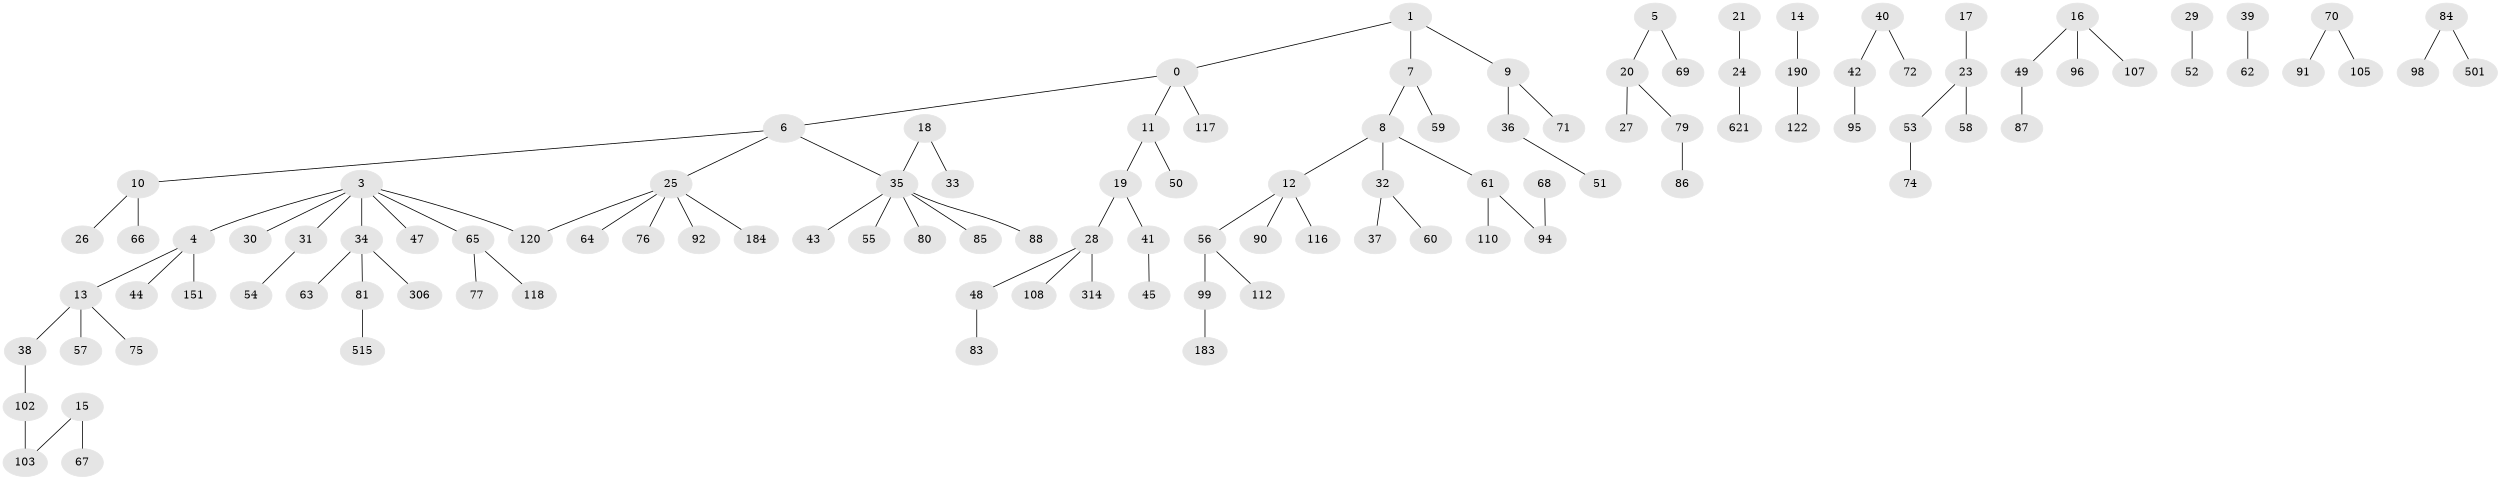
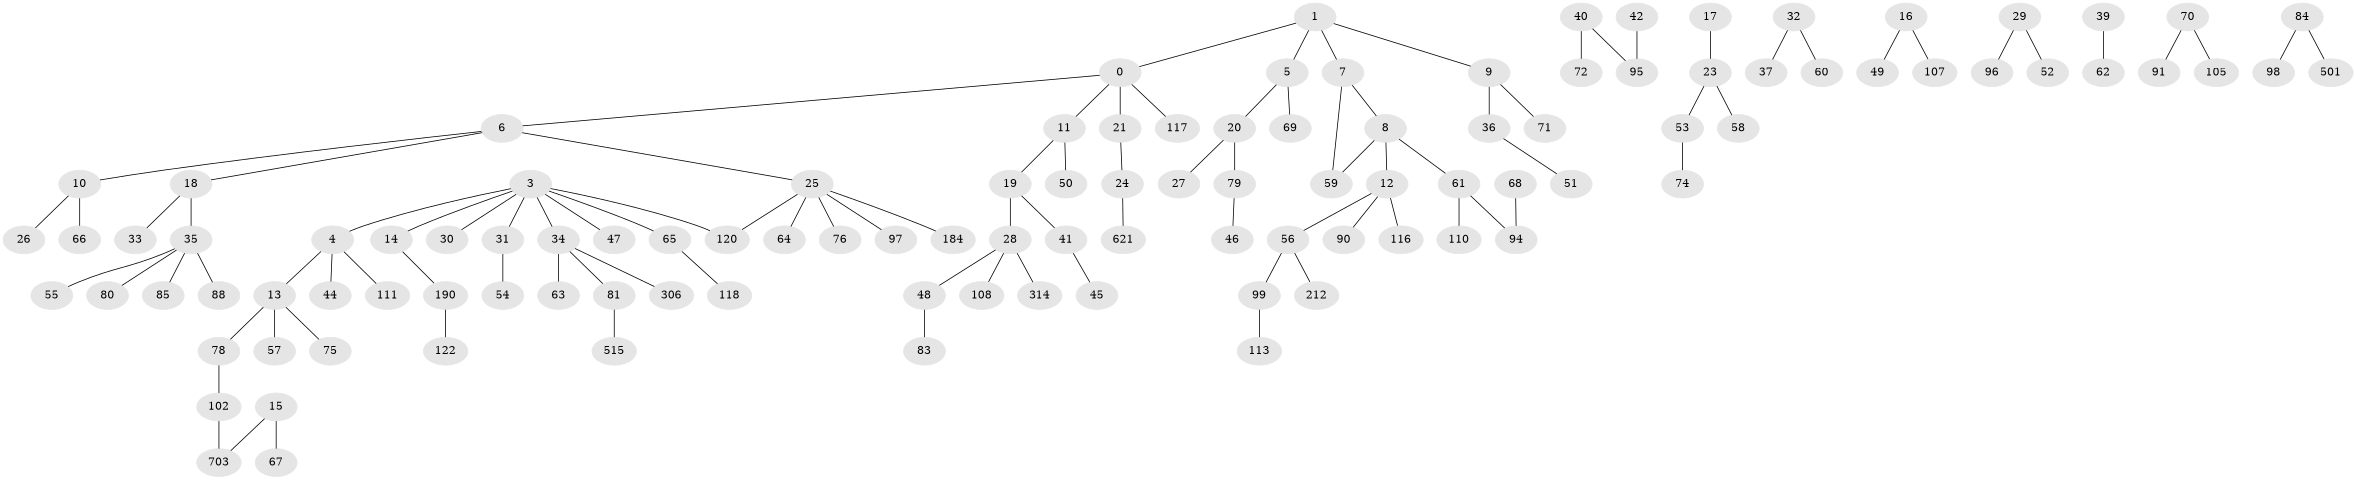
edge "1" -- "5": added
edge "40" -- "42": now "40" -- "95"
edge "16" -- "96": now "29" -- "96"
edge "0" -- "21": added
node "87": removed
edge "6" -- "35": now "6" -- "18"
edge "8" -- "32": now "8" -- "59"
node "86": label "86" -> "46"
edge "3" -- "14": added
node "92": label "92" -> "97"
node "43": removed
node "151": label "151" -> "111"
node "77": removed
node "112": label "112" -> "212"
node "38": label "38" -> "78"
node "183": label "183" -> "113"
node "103": label "103" -> "703"
